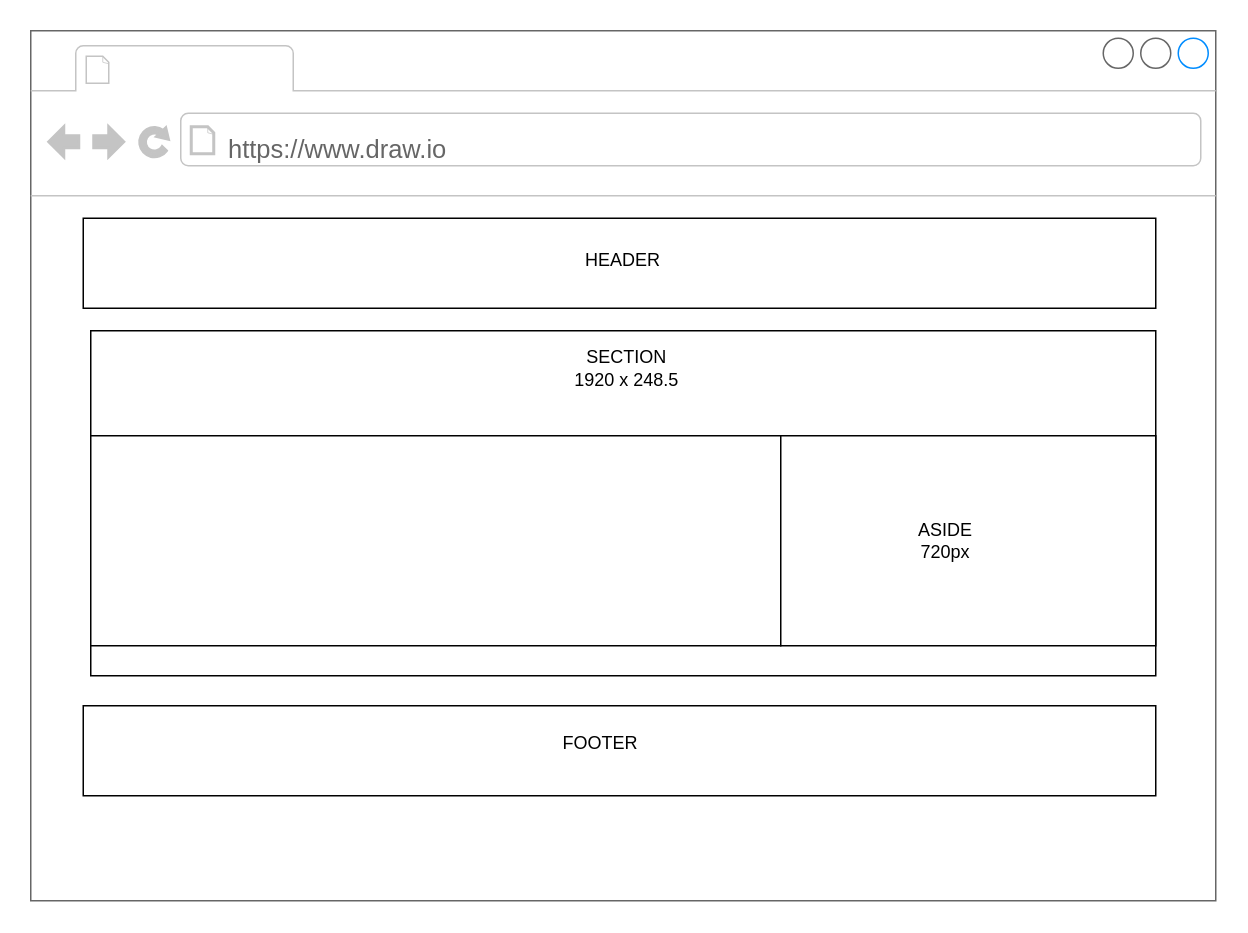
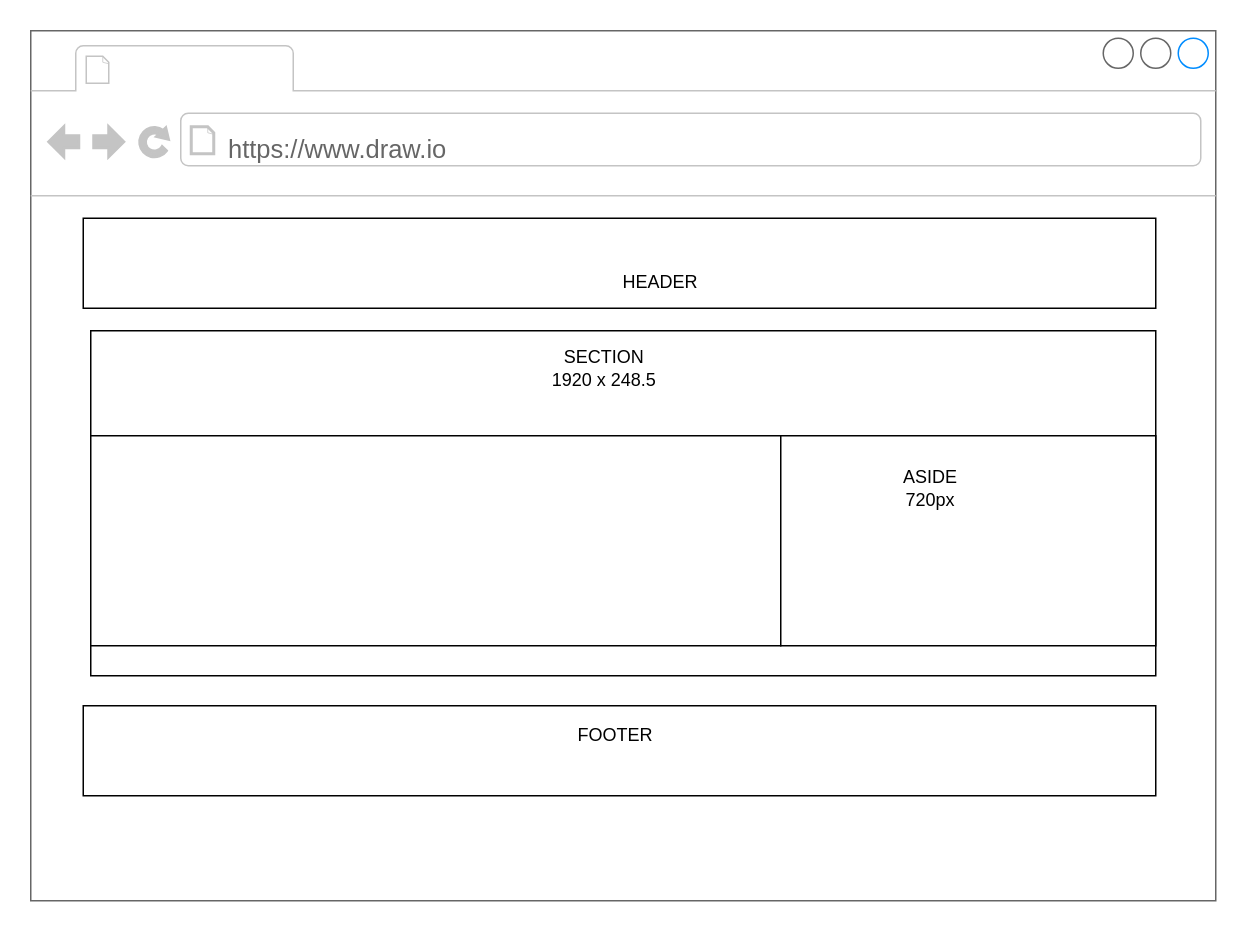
node "HEADER": moved (623, 260) -> (661, 283)
node "SECTION 1920 x 248.5": moved (627, 368) -> (605, 368)
node "ASIDE 720px": moved (946, 541) -> (931, 488)
node "FOOTER": moved (601, 743) -> (616, 736)
